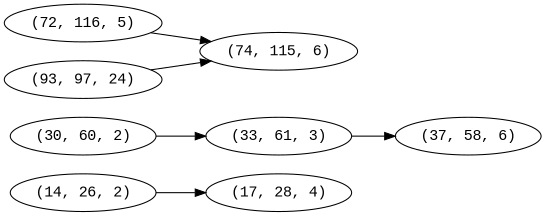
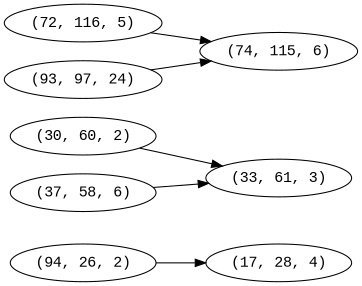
edge "(33, 61, 3)" -> "(37, 58, 6)": reversed
node "(14, 26, 2)": label "(14, 26, 2)" -> "(94, 26, 2)"
